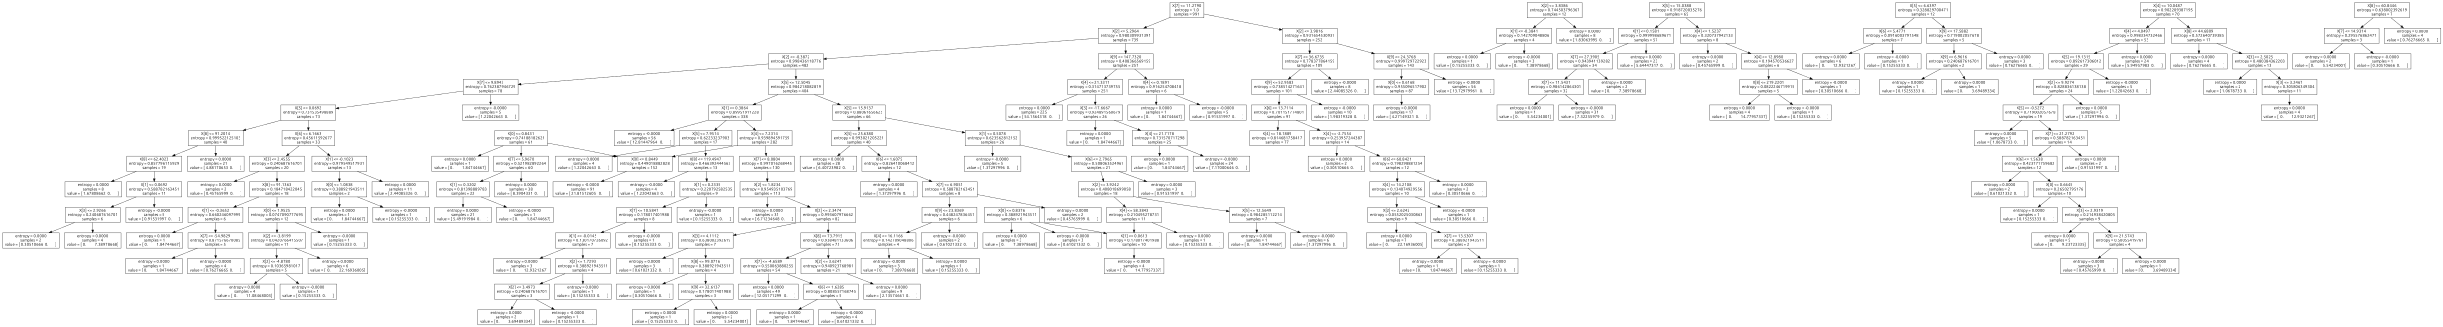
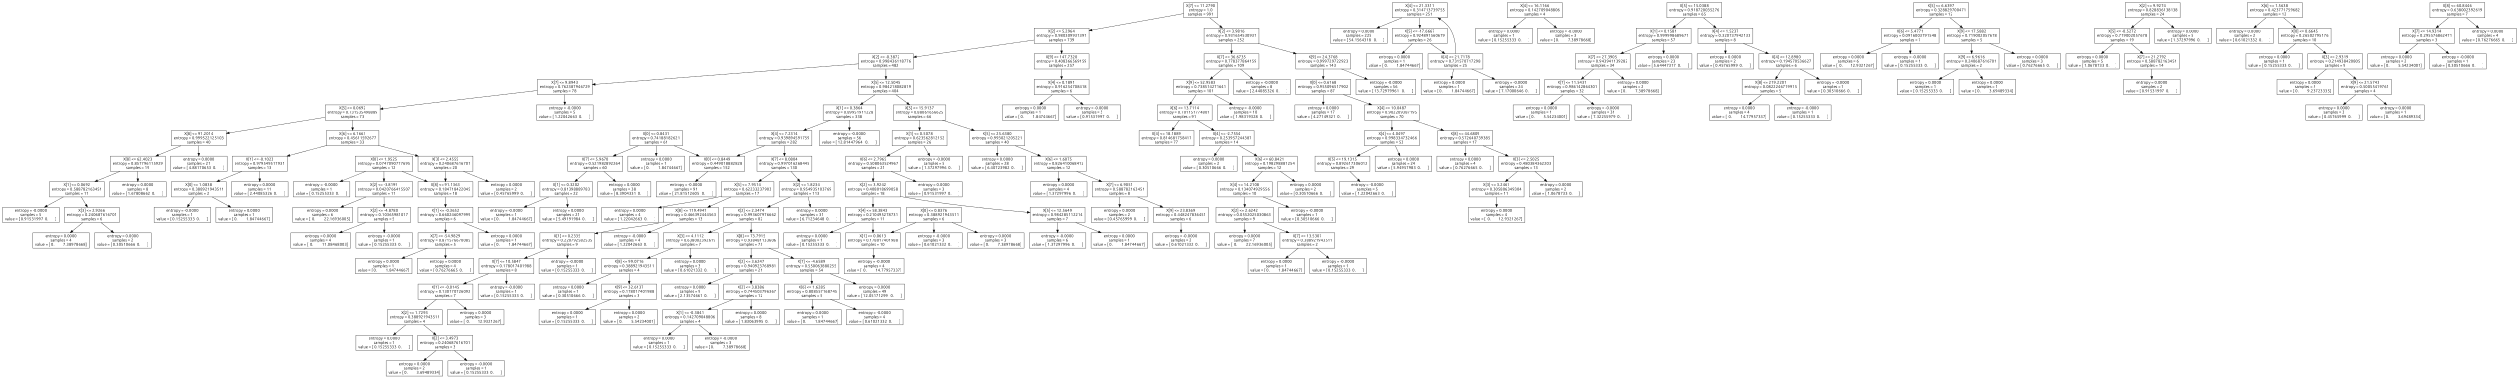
edge "X[9] <= 147.7320 entropy = 0.408366569159 samples = 257" -> "X[4] <= 21.3311 entropy = 0.314713739755 samples = 251": now "X[4] <= 21.7178 entropy = 0.731570717298 samples = 25" -> "X[4] <= 21.3311 entropy = 0.314713739755 samples = 251"
edge "X[5] <= 19.1315 entropy = 0.892617306012 samples = 29" -> "X[2] <= 9.9274 entropy = 0.828836138138 samples = 24": removed
edge "X[0] <= 0.6168 entropy = 0.955096517902 samples = 87" -> "X[4] <= 10.0487 entropy = 0.902209387195 samples = 70": added
edge "X[1] <= 0.3864 entropy = 0.89951911228 samples = 338" -> "X[5] <= 7.9514 entropy = 0.62233237903 samples = 17": now "X[7] <= 8.0804 entropy = 0.997016268445 samples = 130" -> "X[5] <= 7.9514 entropy = 0.62233237903 samples = 17"
edge "X[7] <= 21.2792 entropy = 0.588782163451 samples = 14" -> "X[6] <= 1.5638 entropy = 0.423771759682 samples = 12": removed
edge "X[8] <= 91.1363 entropy = 0.184718422045 samples = 18" -> "X[0] <= 1.9525 entropy = 0.0747090777695 samples = 12": reversed
edge "X[9] <= 23.8369 entropy = 0.448247836451 samples = 6" -> "X[4] <= 16.1166 entropy = 0.142709048806 samples = 4": removed
edge "X[2] <= 3.6247 entropy = 0.940923768981 samples = 21" -> "X[2] <= 3.8386 entropy = 0.744503796367 samples = 12": added
